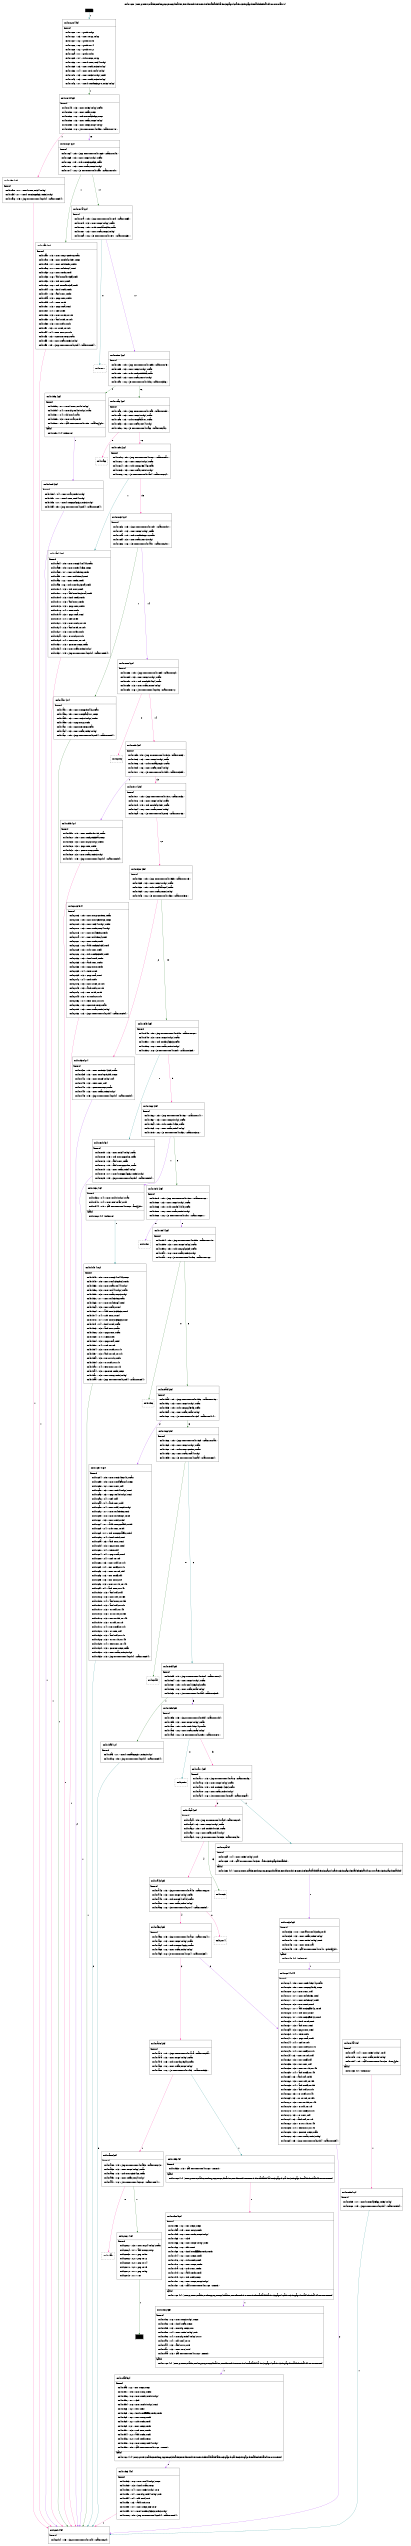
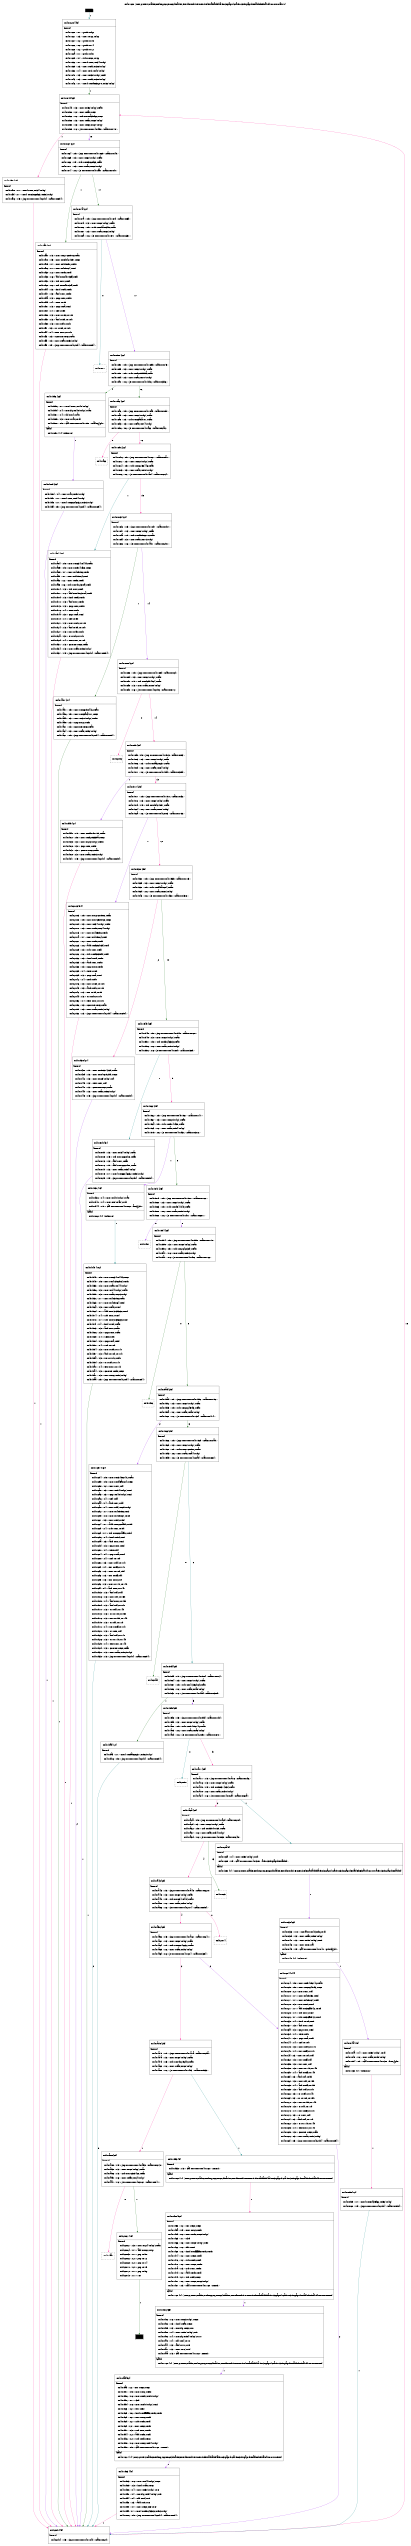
edge "0x401917 [25]" -> "0x402003 [94]": added, label "1"
edge "0x4020b4 [5]" -> "0x40184d [23]": added, label "18"
edge "0x401e33 [23]" -> "0x401c04 [144]": now "0x401e33 [23]" -> "0x401e4a [15]"
